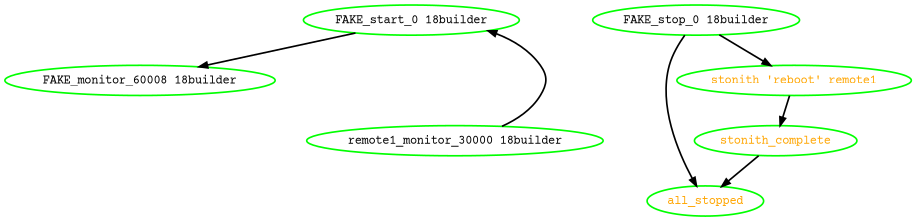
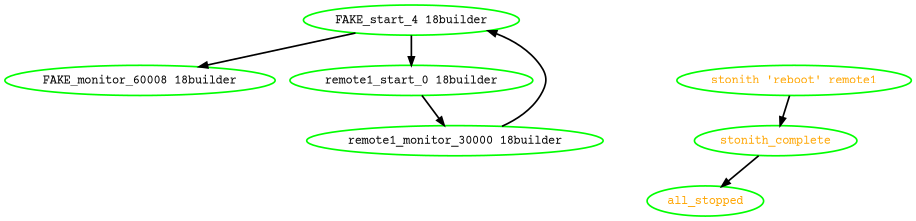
node "FAKE_start_0 18builder": label "FAKE_start_0 18builder" -> "FAKE_start_4 18builder"
node "FAKE_stop_0 18builder": removed
node "remote1_start_0 18builder": added
